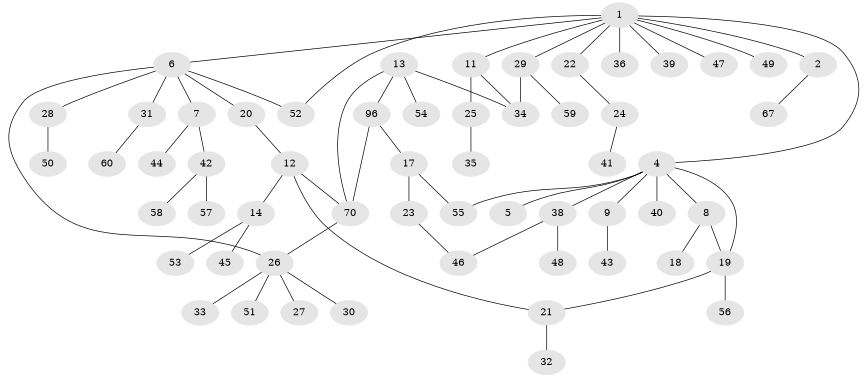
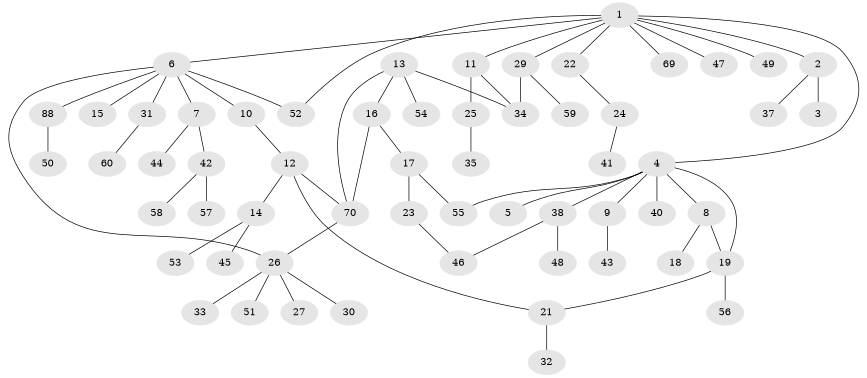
node "36": removed
node "39": label "39" -> "69"
node "28": label "28" -> "88"
node "15": added
node "20": label "20" -> "10"
node "96": label "96" -> "16"
node "67": label "67" -> "37"
node "3": added
